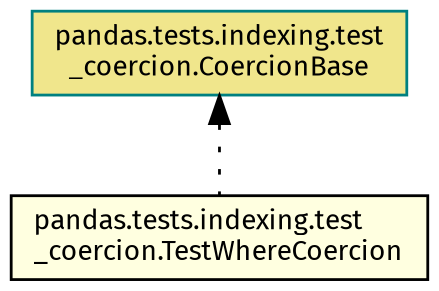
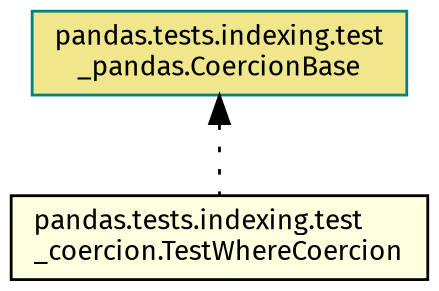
node "pandas.tests.indexing.test _coercion.CoercionBase": label "pandas.tests.indexing.test _coercion.CoercionBase" -> "pandas.tests.indexing.test _pandas.CoercionBase"
